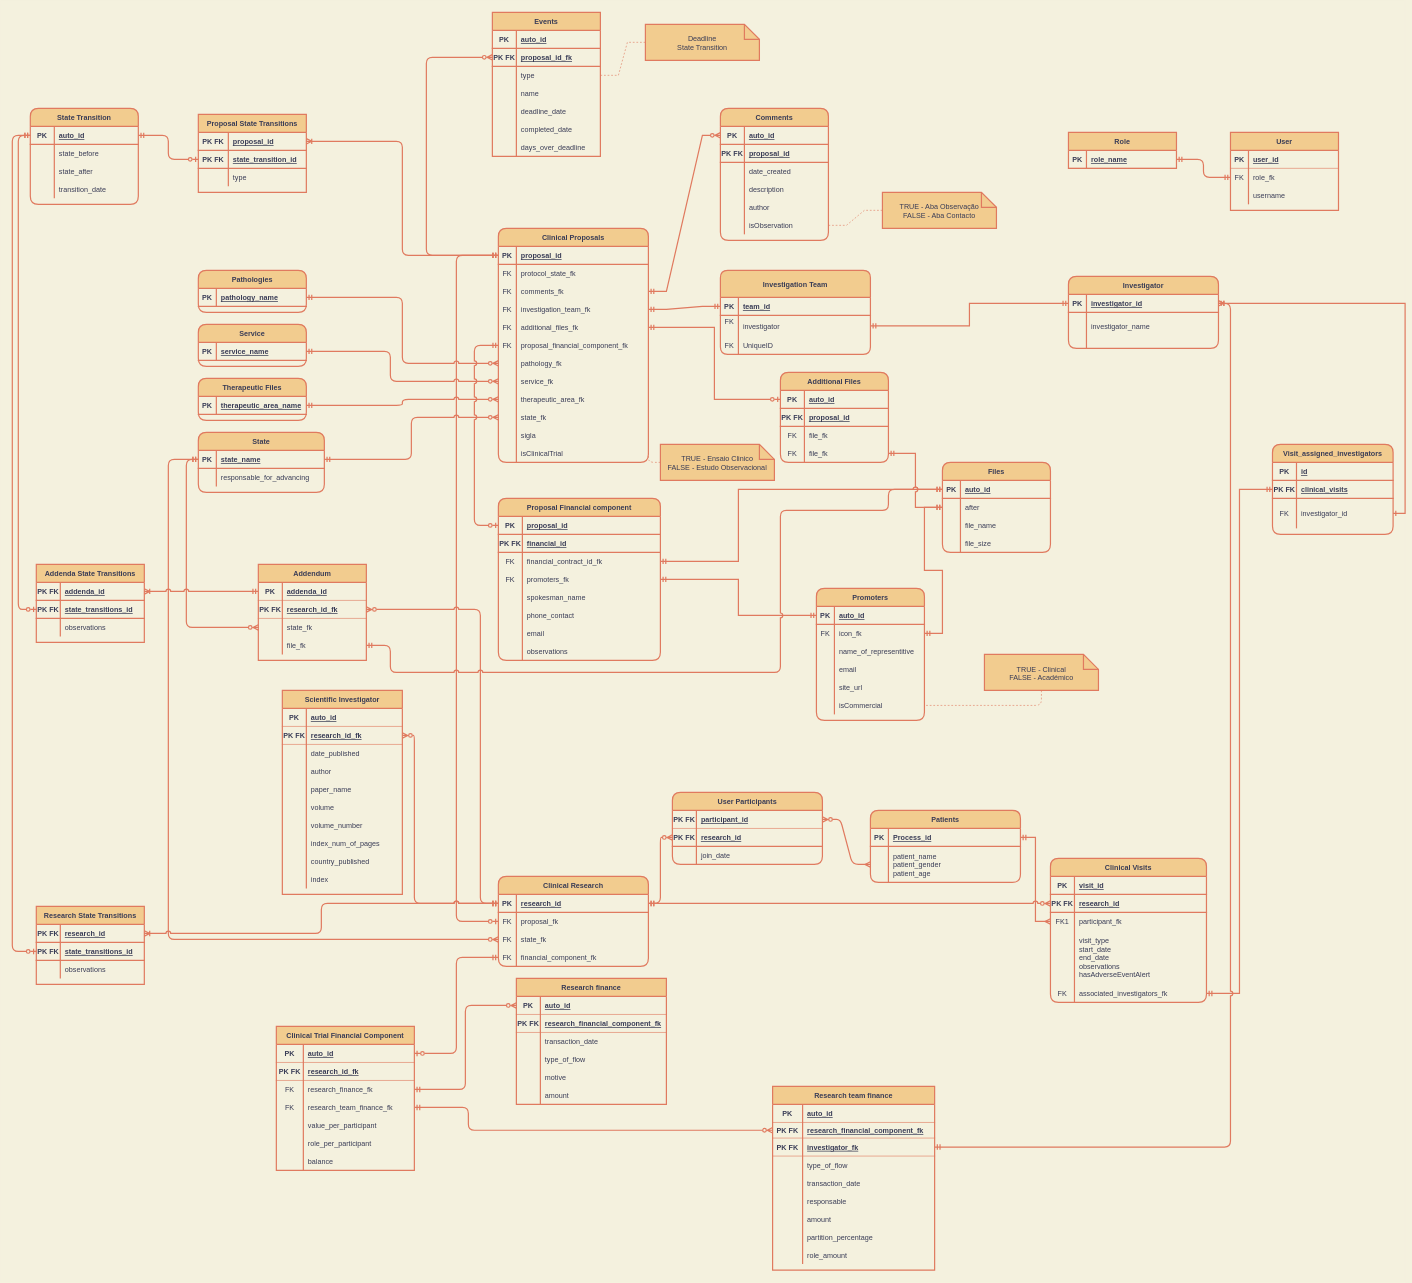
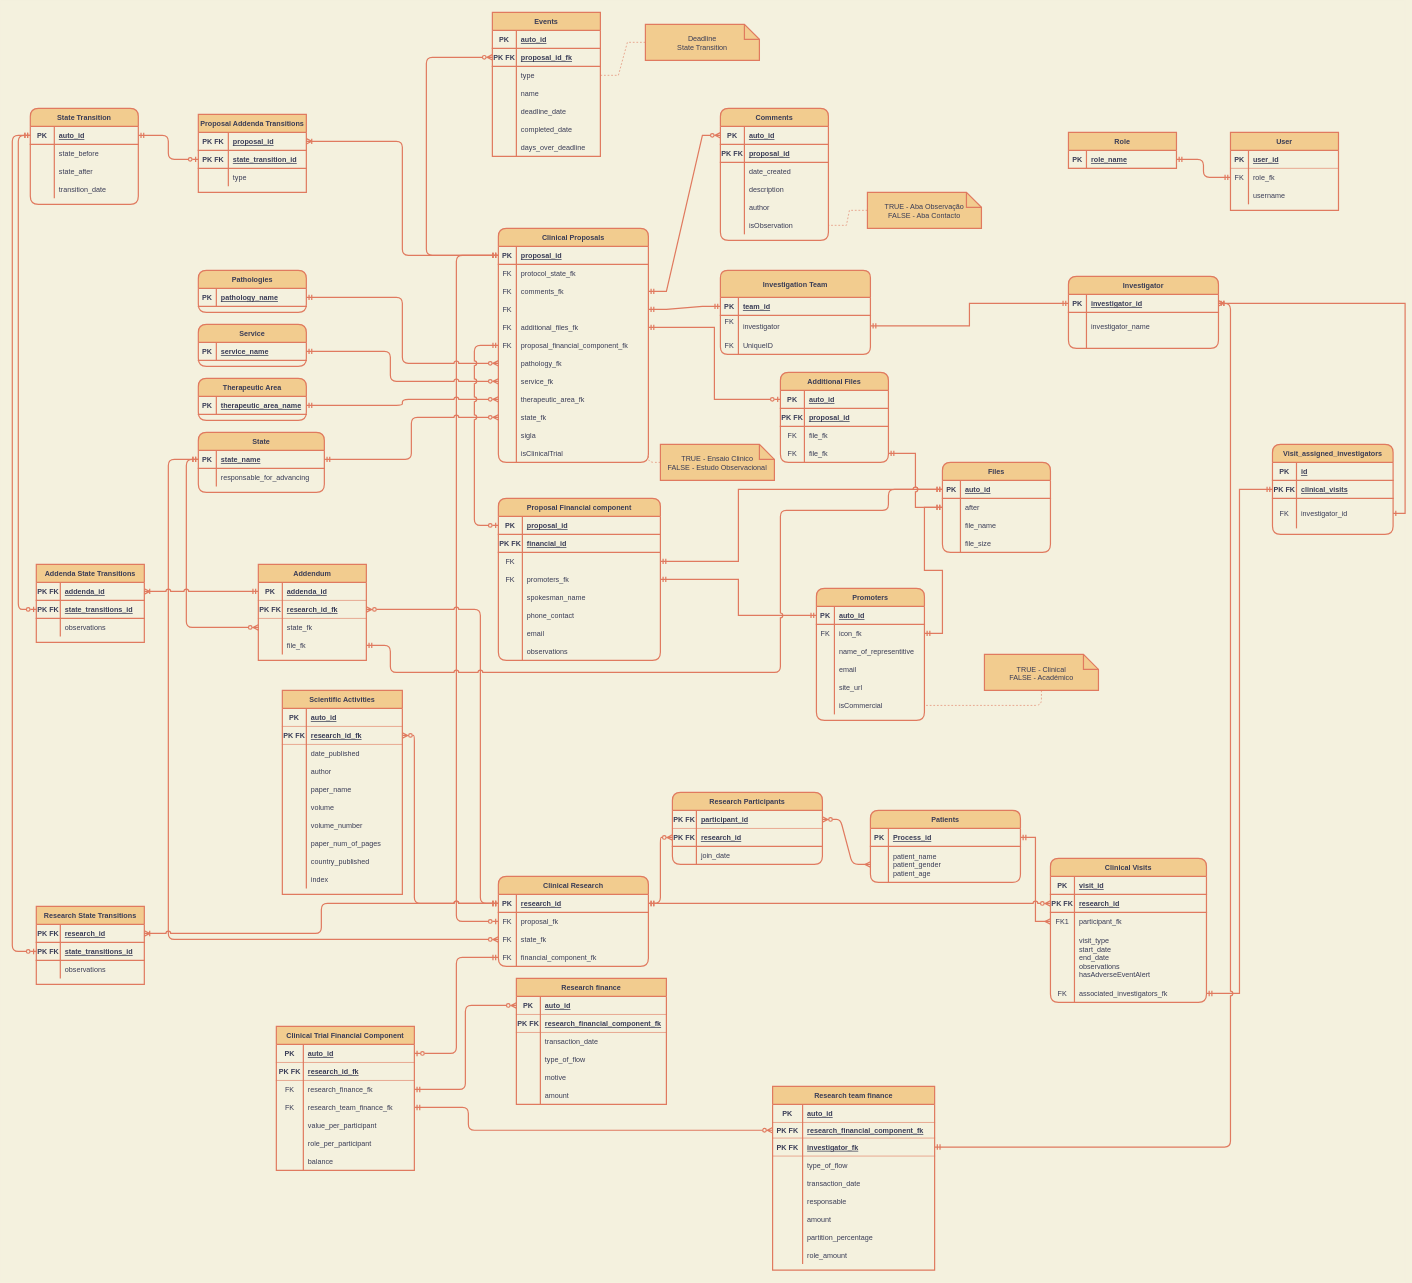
node "Proposal State Transitions": label "Proposal State Transitions" -> "Proposal Addenda Transitions"
node "TRUE - Aba Observação FALSE - Aba Contacto": moved (939, 210) -> (924, 210)
node "investigation_team_fk": removed
node "Therapeutic Files": label "Therapeutic Files" -> "Therapeutic Area"
node "financial_contract_id_fk": removed
node "Scientific Investigator": label "Scientific Investigator" -> "Scientific Activities"
node "User Participants": label "User Participants" -> "Research Participants"
node "index_num_of_pages": label "index_num_of_pages" -> "paper_num_of_pages"
